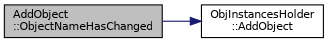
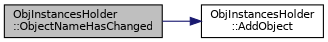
node "AddObject ::ObjectNameHasChanged": label "AddObject ::ObjectNameHasChanged" -> "ObjInstancesHolder ::ObjectNameHasChanged"
